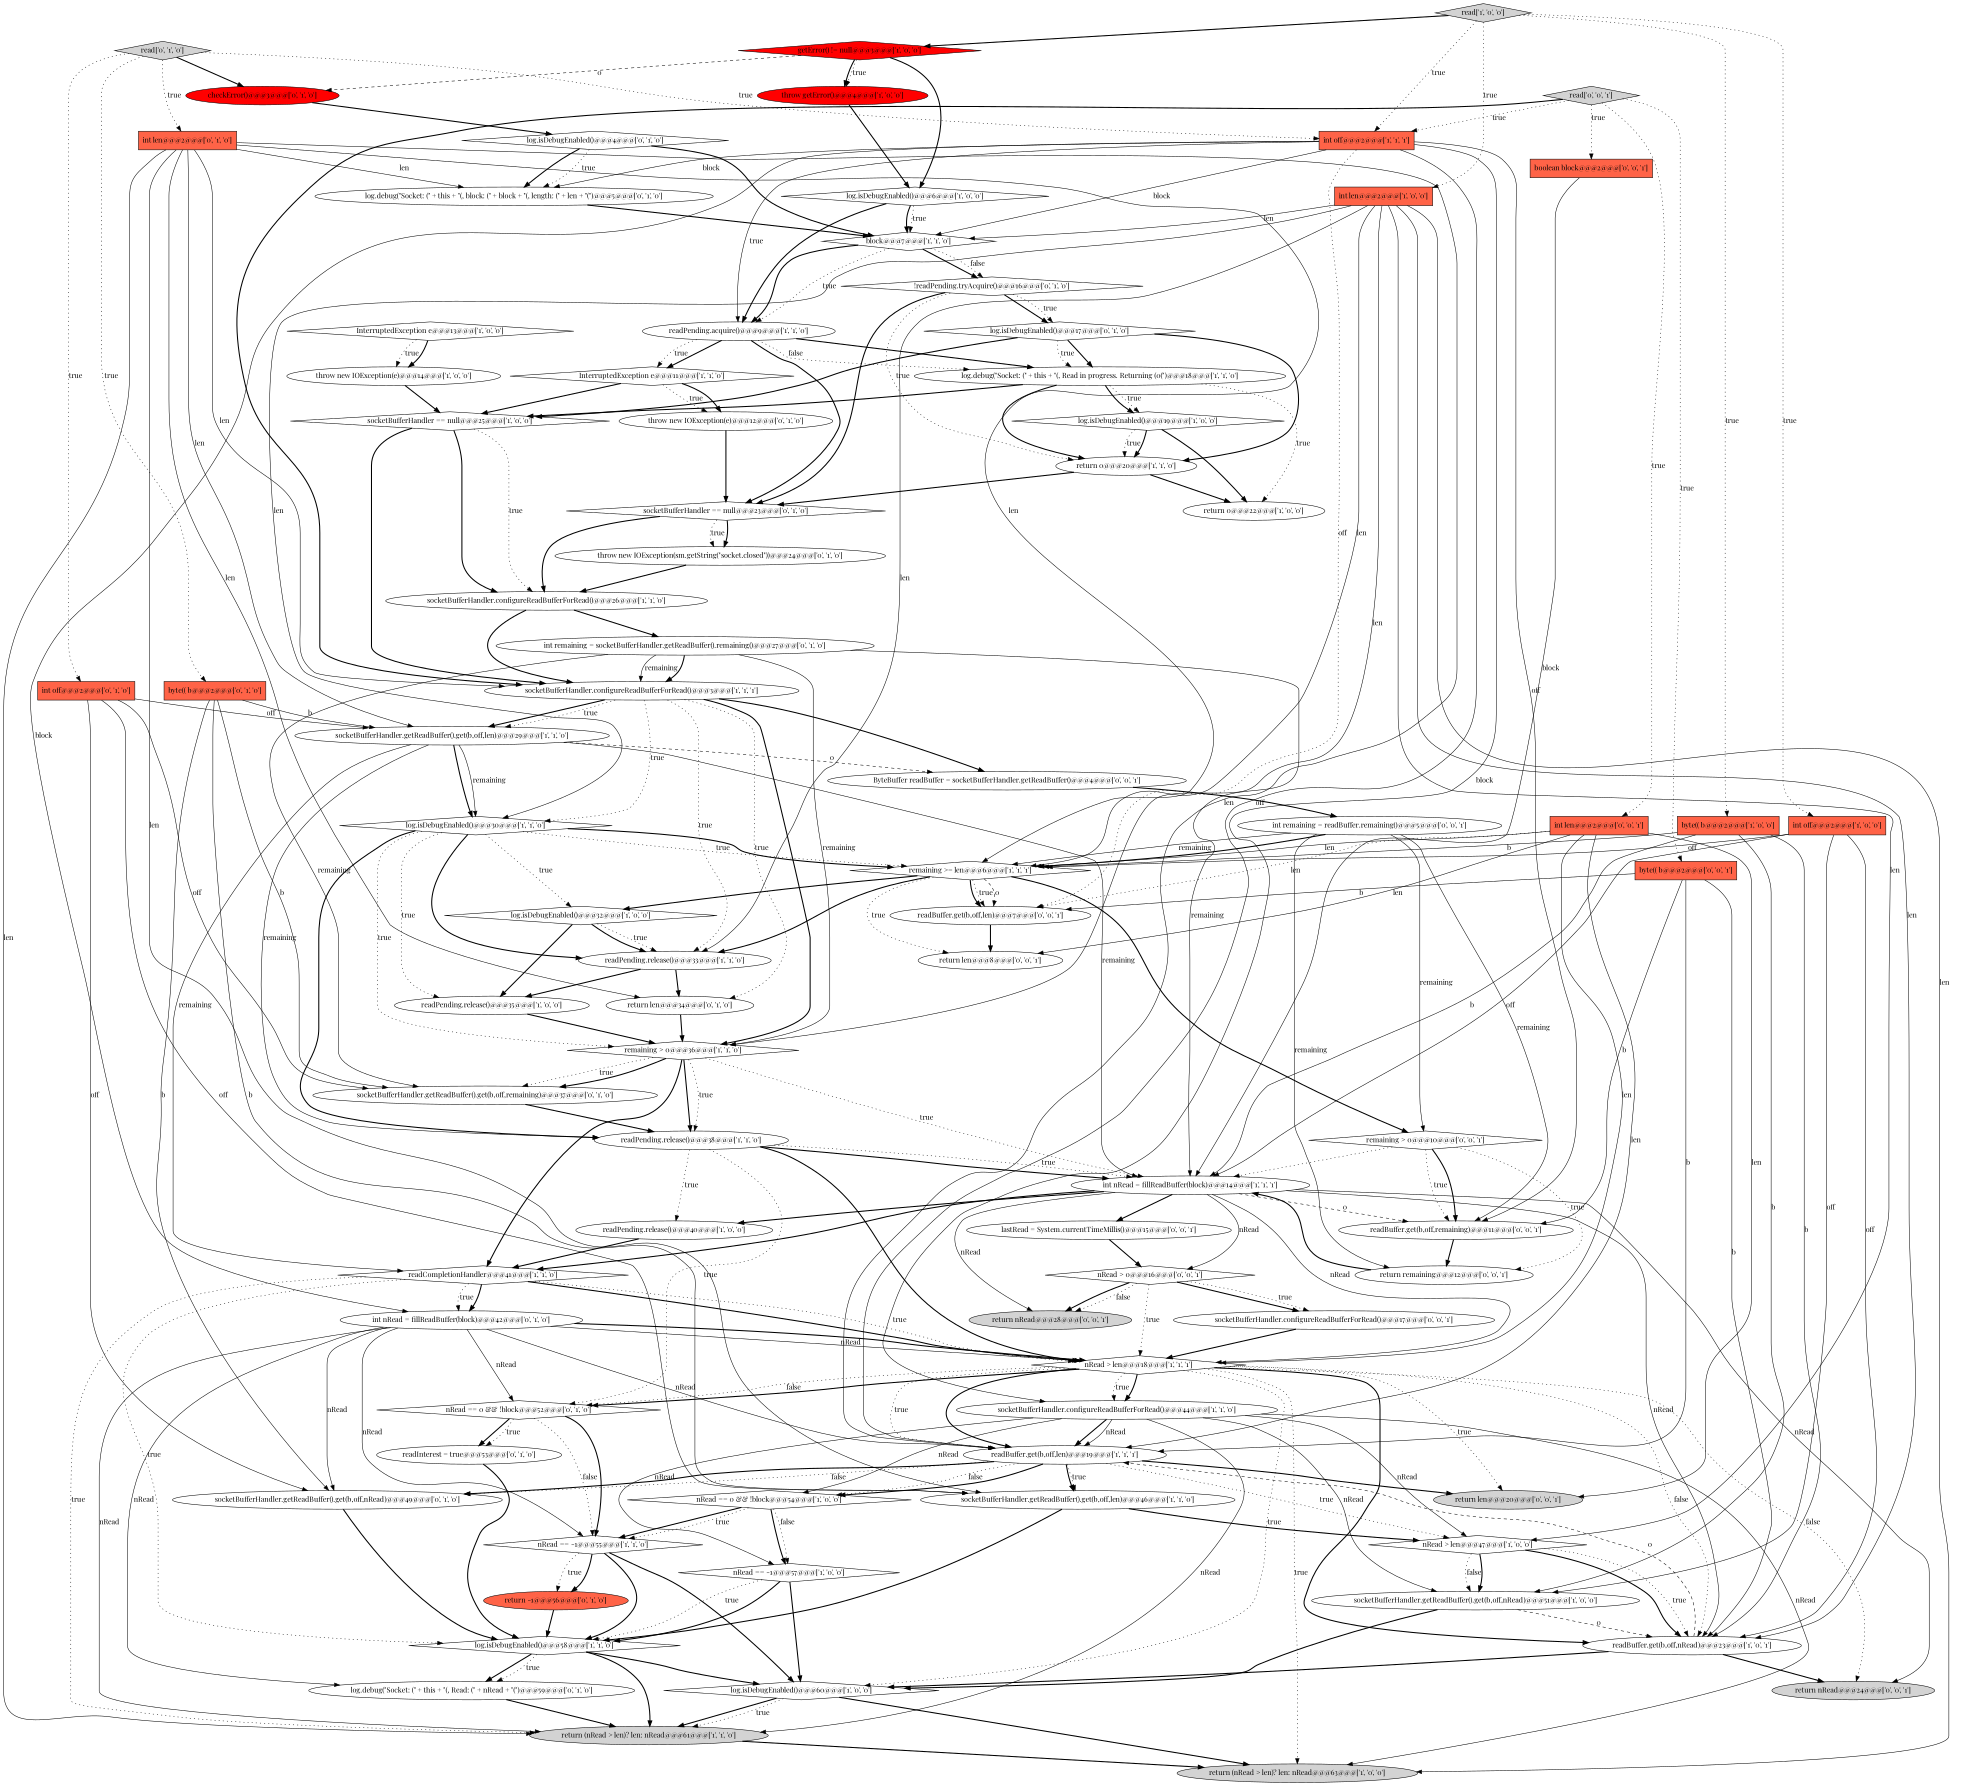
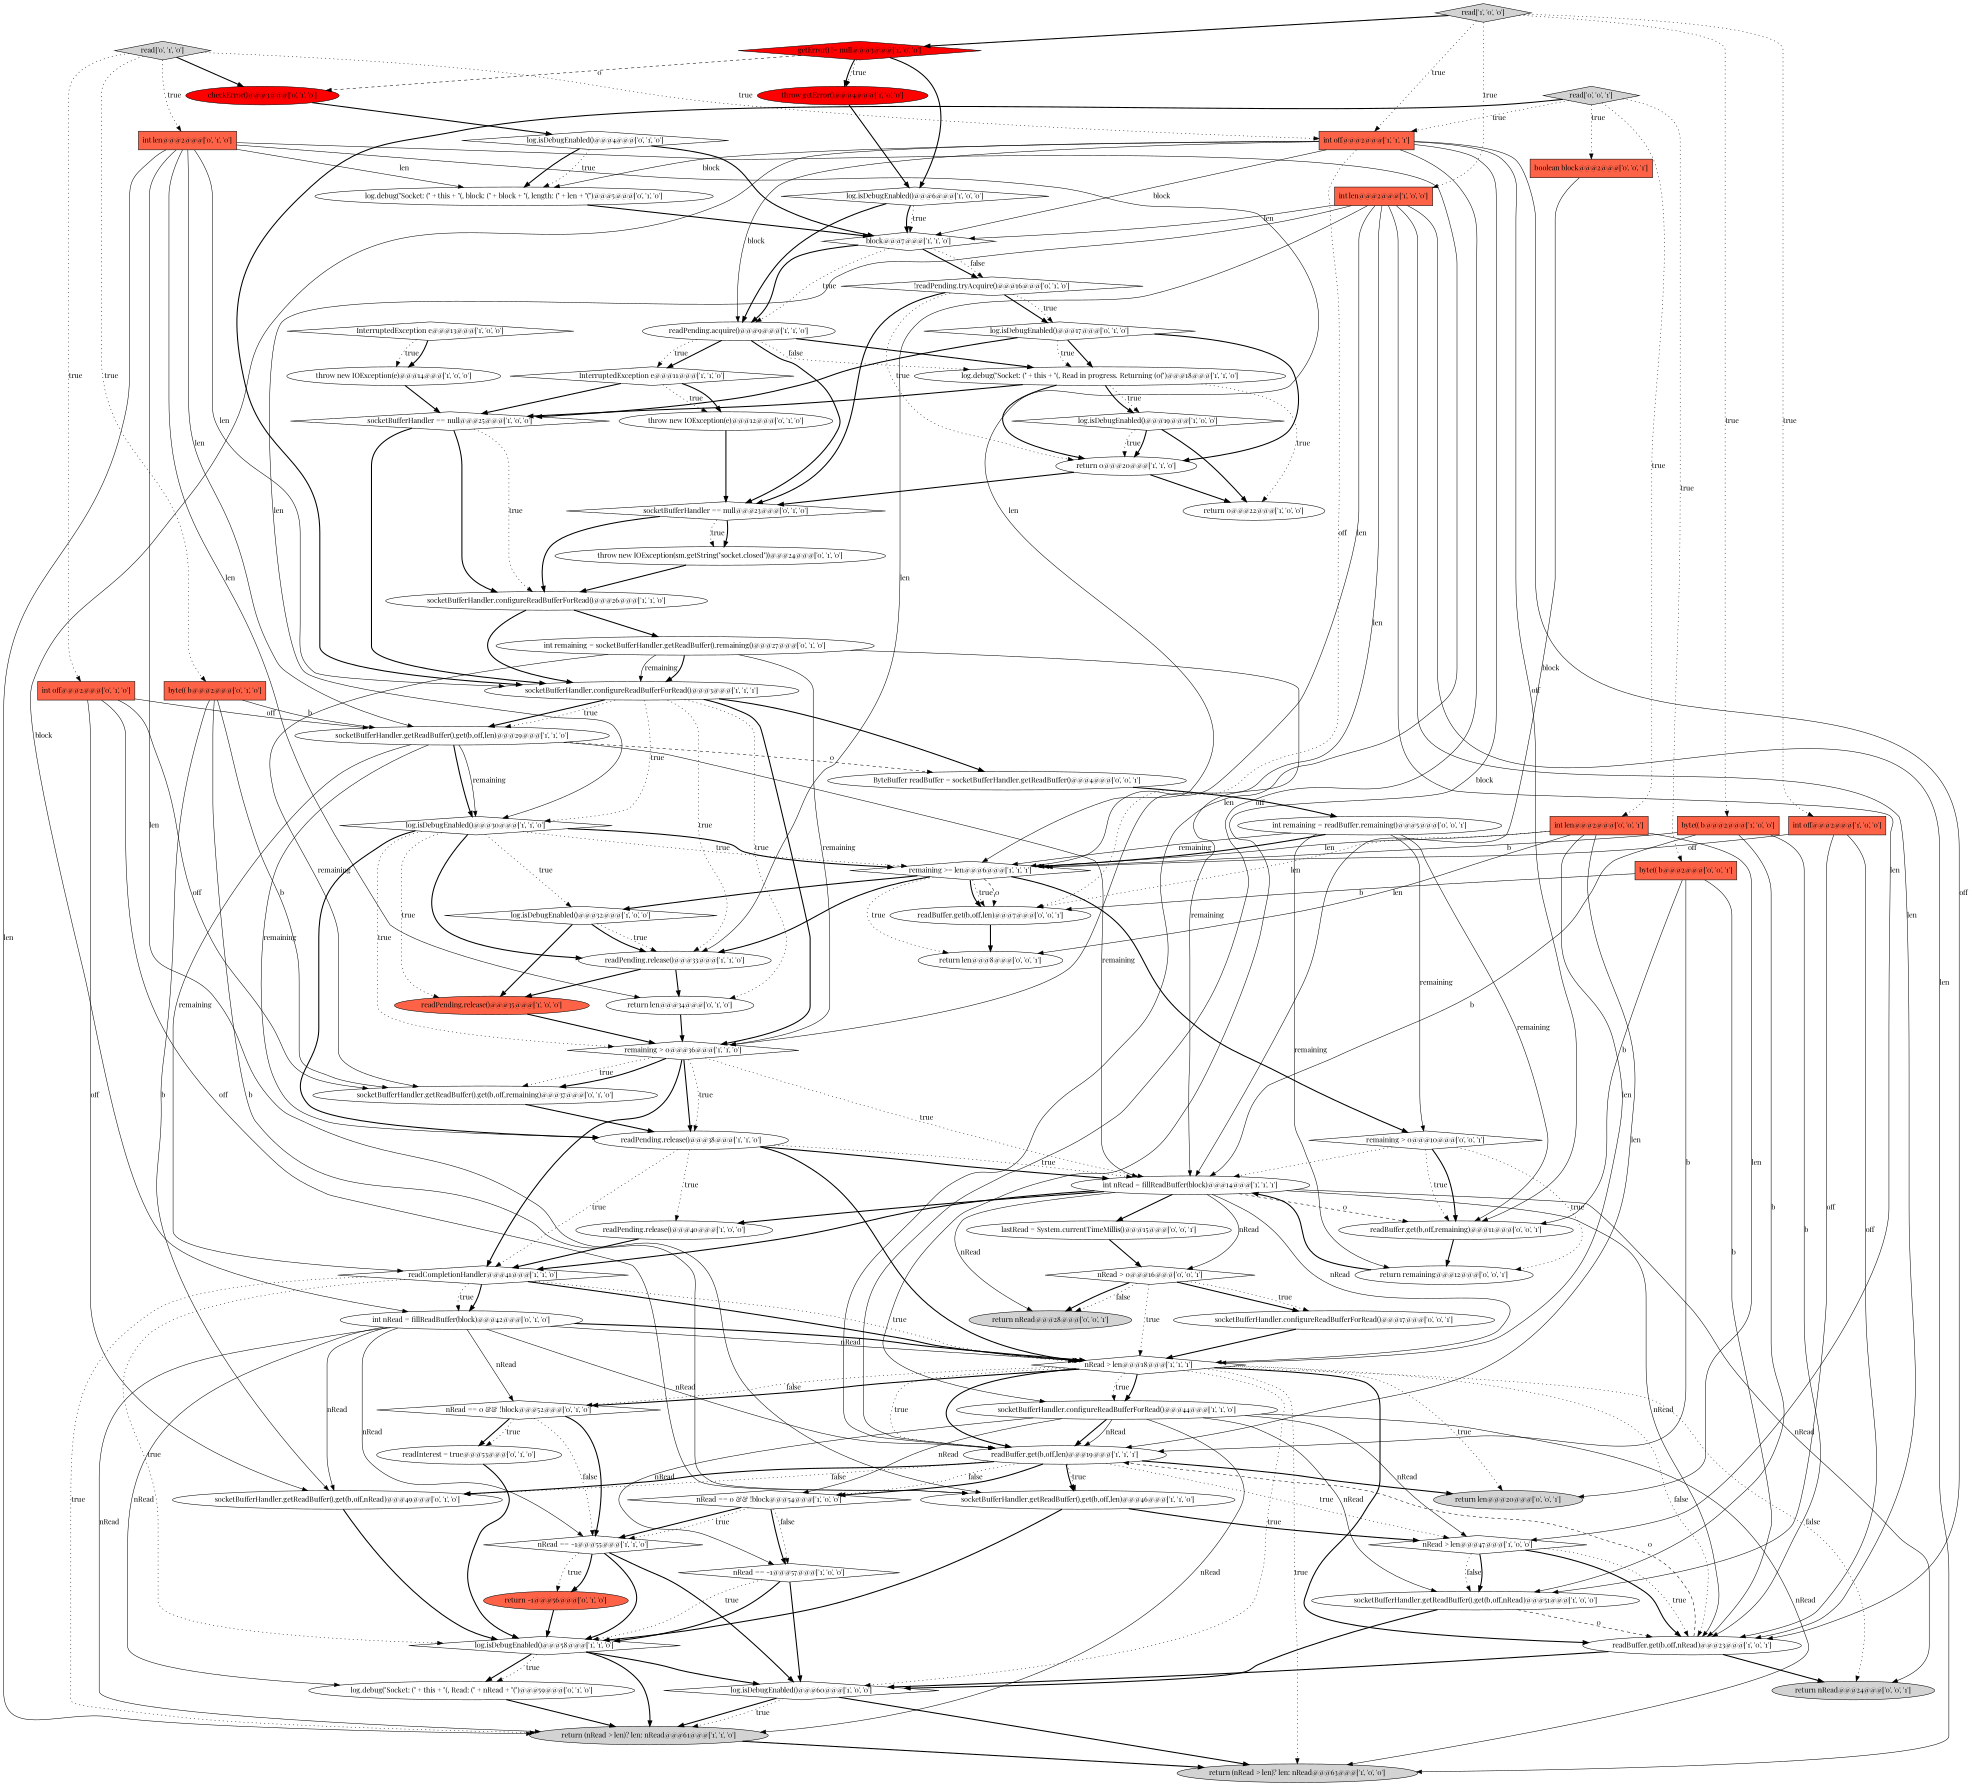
edge "int off@@@2@@@['1', '1', '1']" -> "readPending.acquire()@@@9@@@['1', '1', '0']": label "true" -> "block"
edge "int off@@@2@@@['1', '1', '1']" -> "readBuffer.get(b,off,nRead)@@@23@@@['1', '0', '1']": added, label "off"
edge "int off@@@2@@@['1', '0', '0']" -> "int nRead = fillReadBuffer(block)@@@14@@@['1', '1', '1']": removed, label "off"
node "readPending.release()@@@35@@@['1', '0', '0']": fillcolor white -> tomato
edge "readPending.release()@@@38@@@['1', '1', '0']" -> "nRead == 0 && !block@@@52@@@['0', '1', '0']": now "readPending.release()@@@38@@@['1', '1', '0']" -> "readCompletionHandler@@@41@@@['1', '1', '0']"
